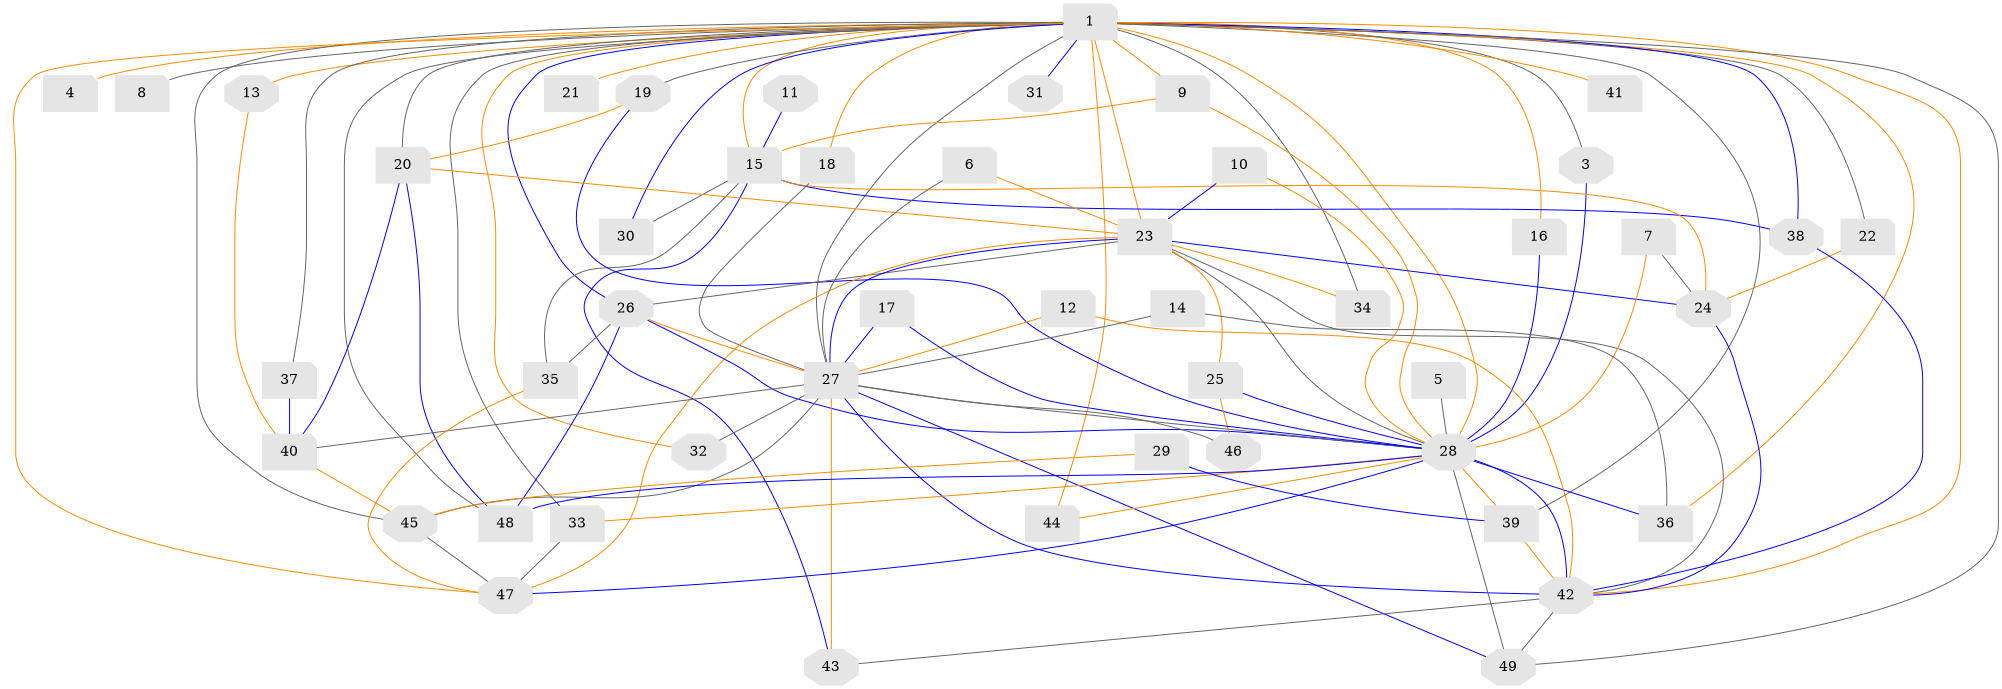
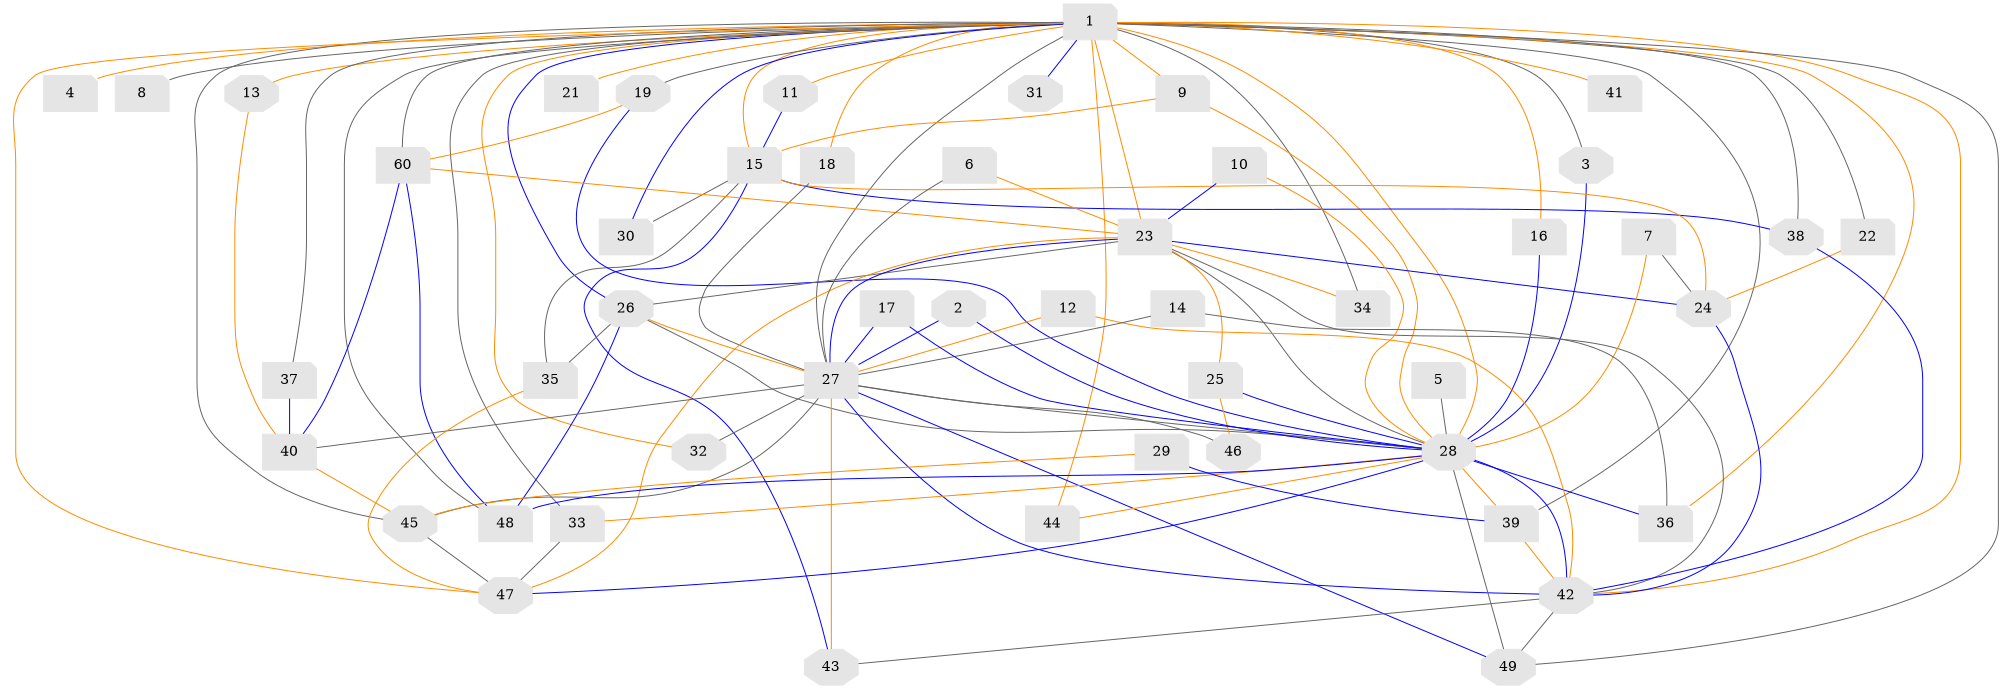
edge "1" -- "38": color blue -> gray40
edge "1" -- "11": added
node "20": label "20" -> "60"
node "2": added
edge "26" -- "28": color blue -> gray40
